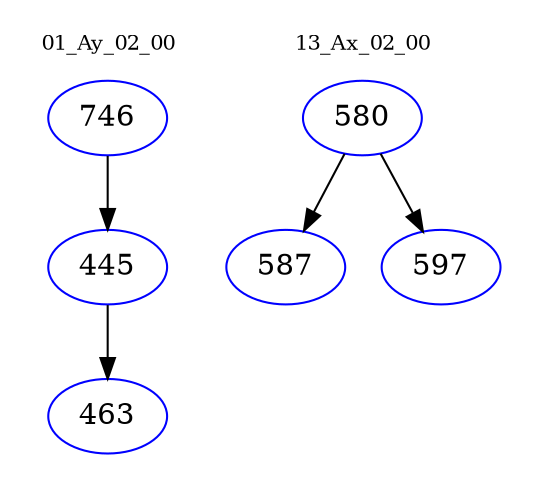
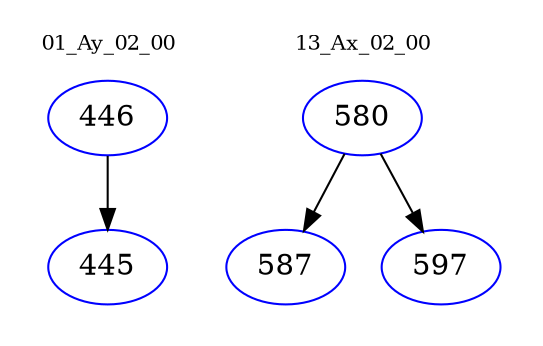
node "746": label "746" -> "446"
node "463": removed
